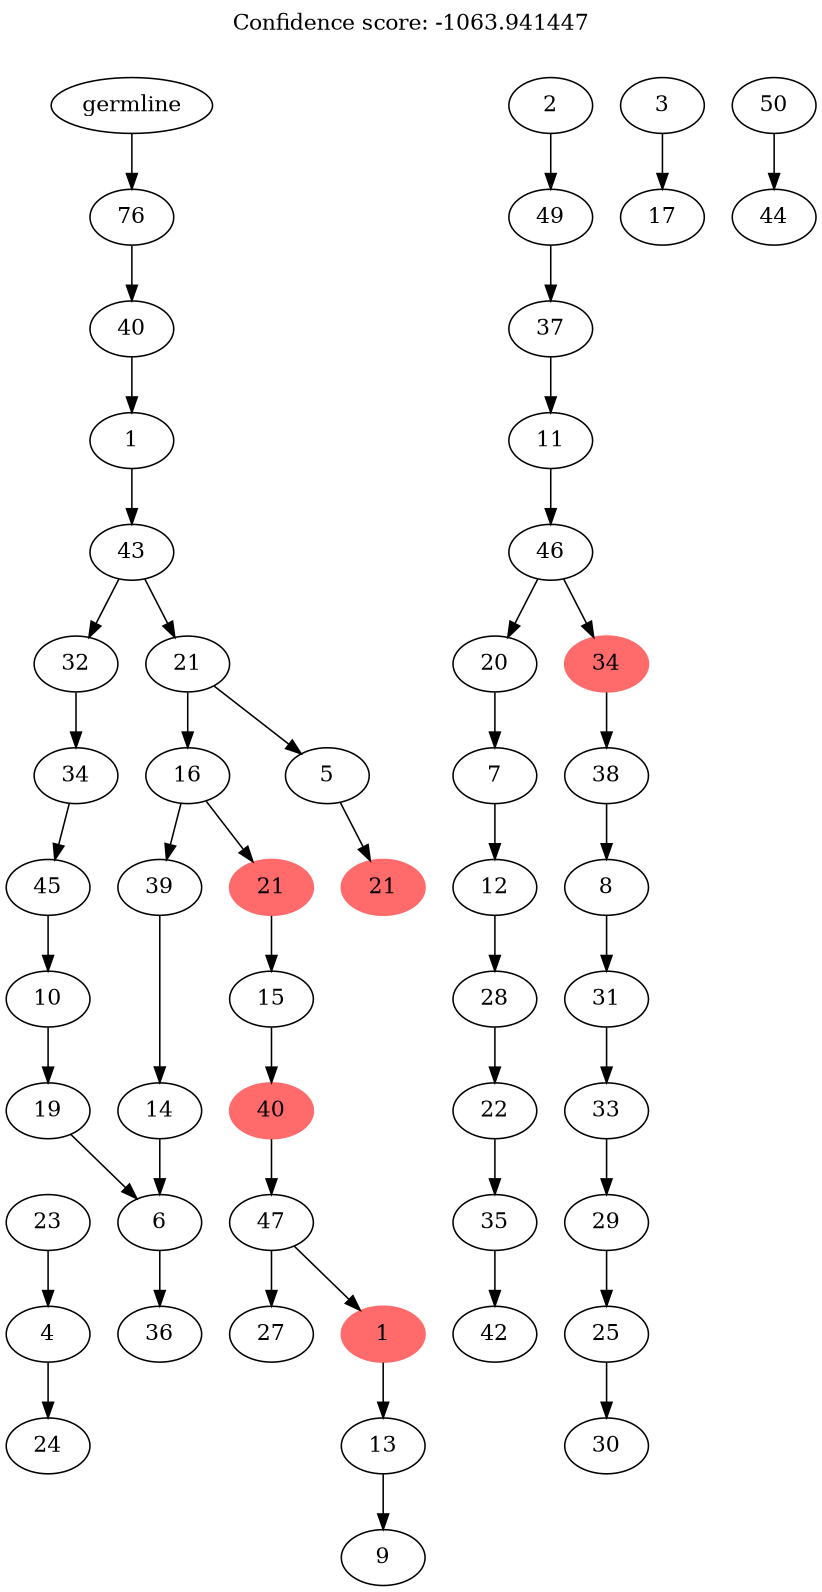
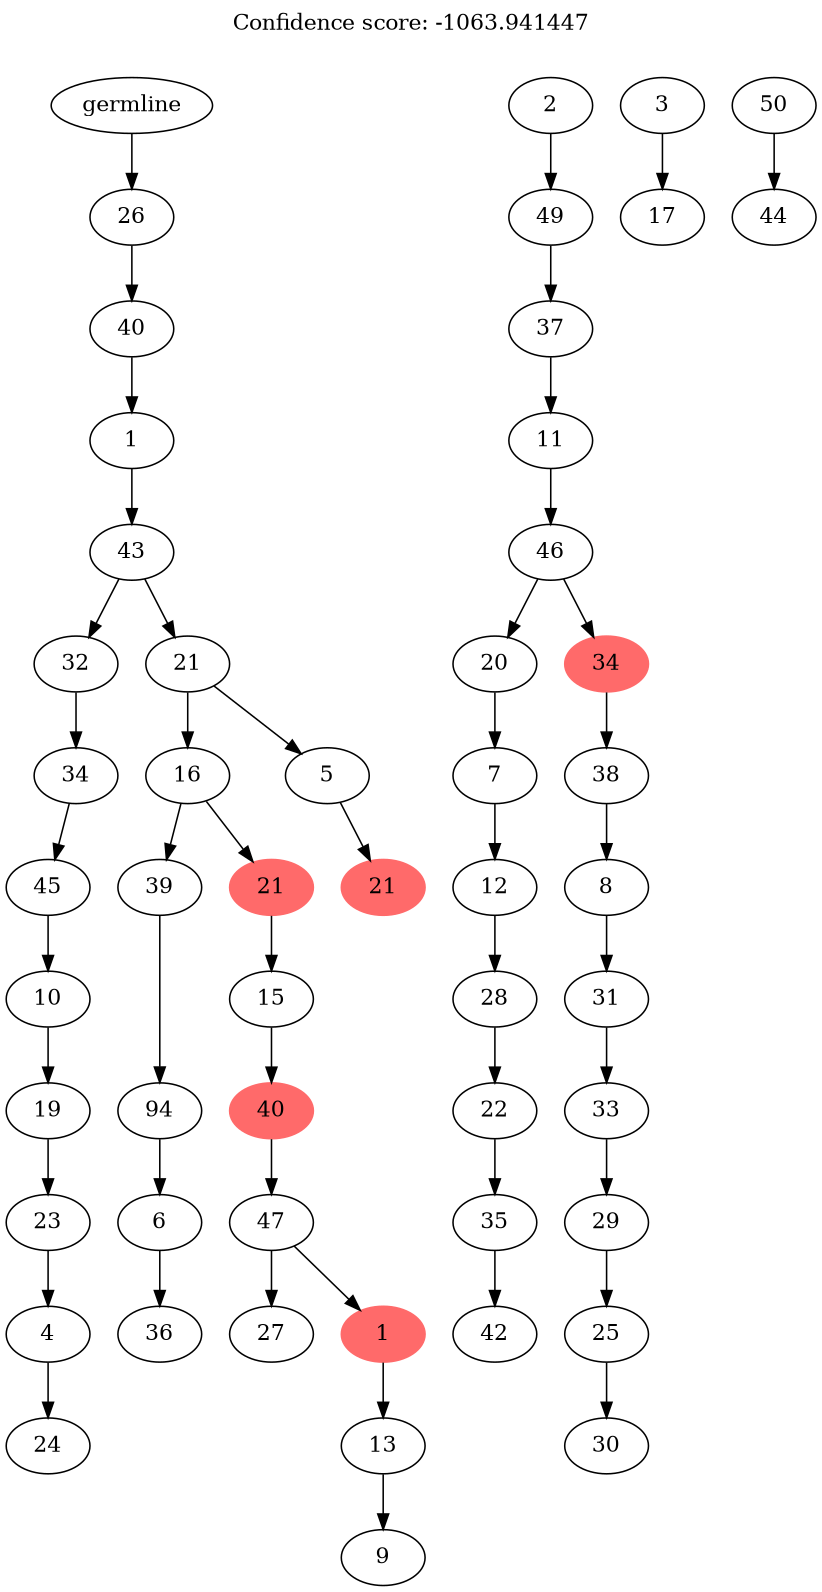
node "76": label "76" -> "26"
node "14": label "14" -> "94"
edge "19" -> "6": now "19" -> "23"
